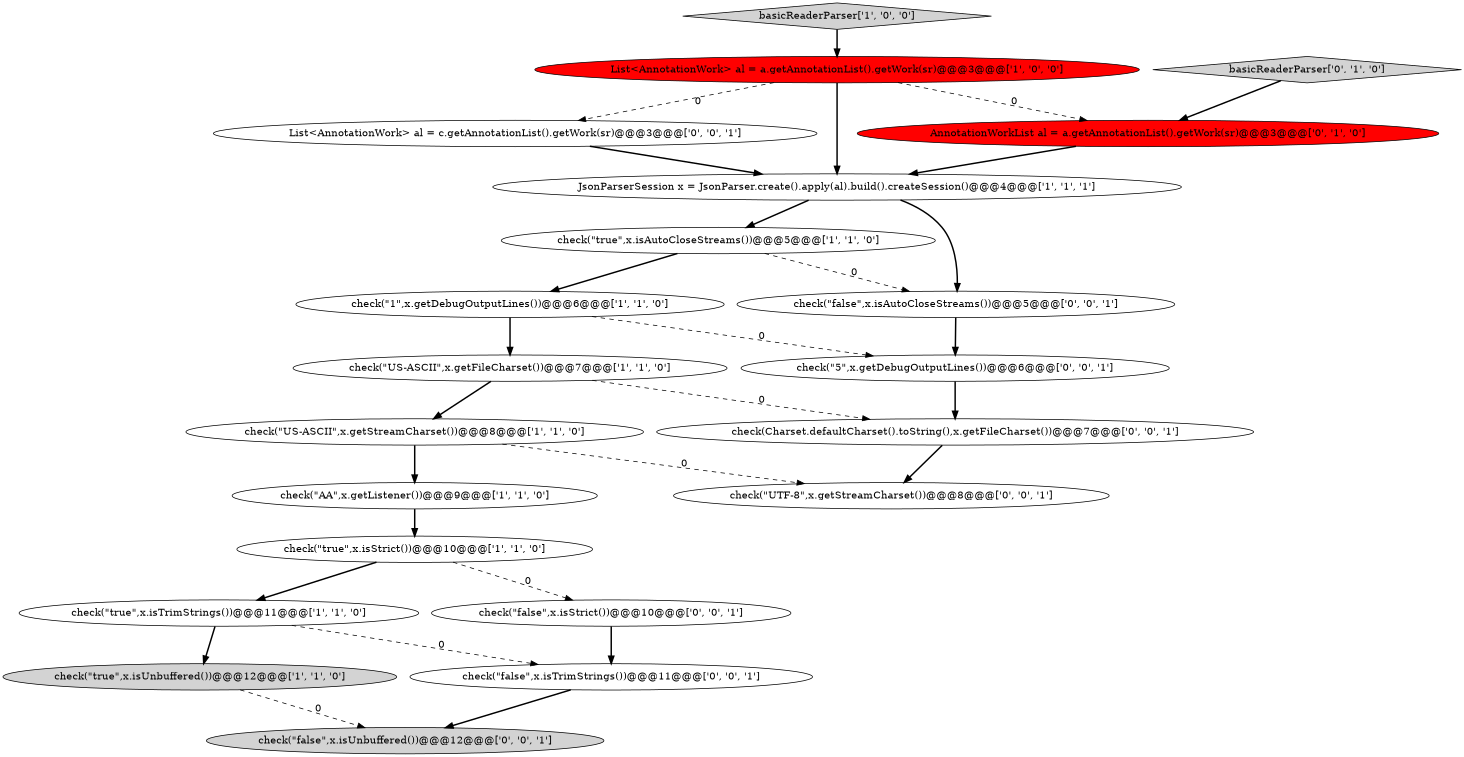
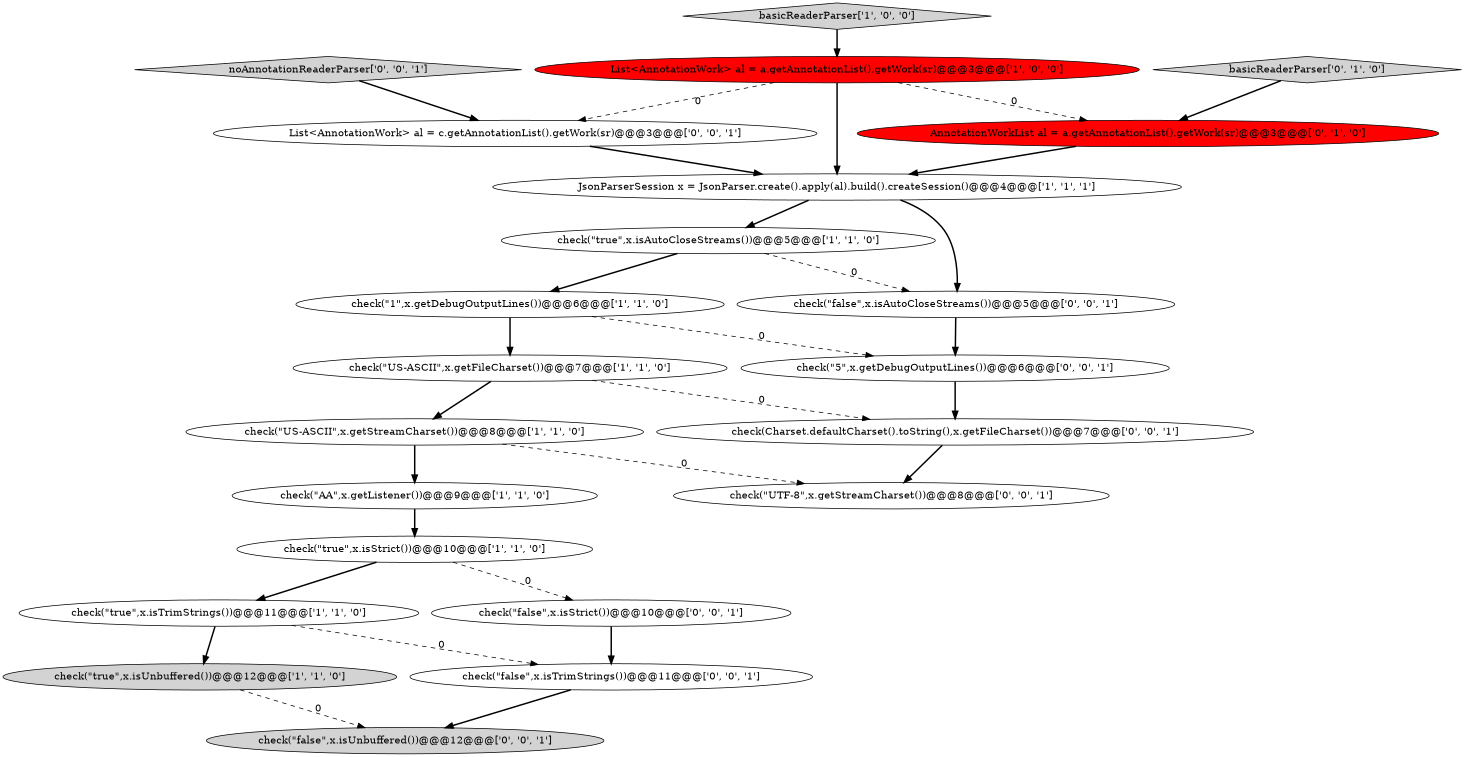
node "noAnnotationReaderParser['0', '0', '1']": added
